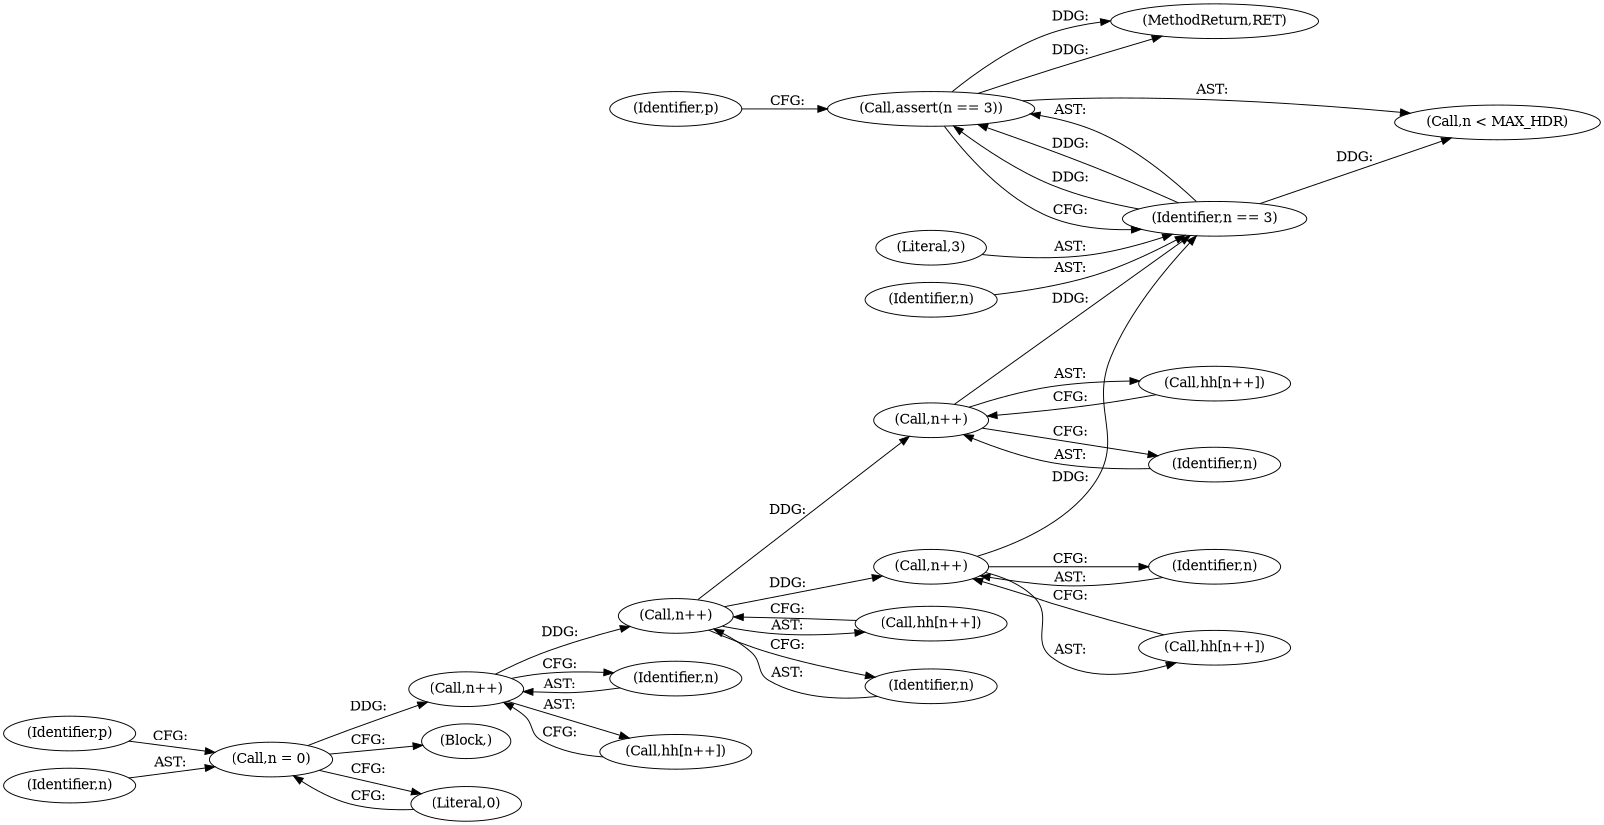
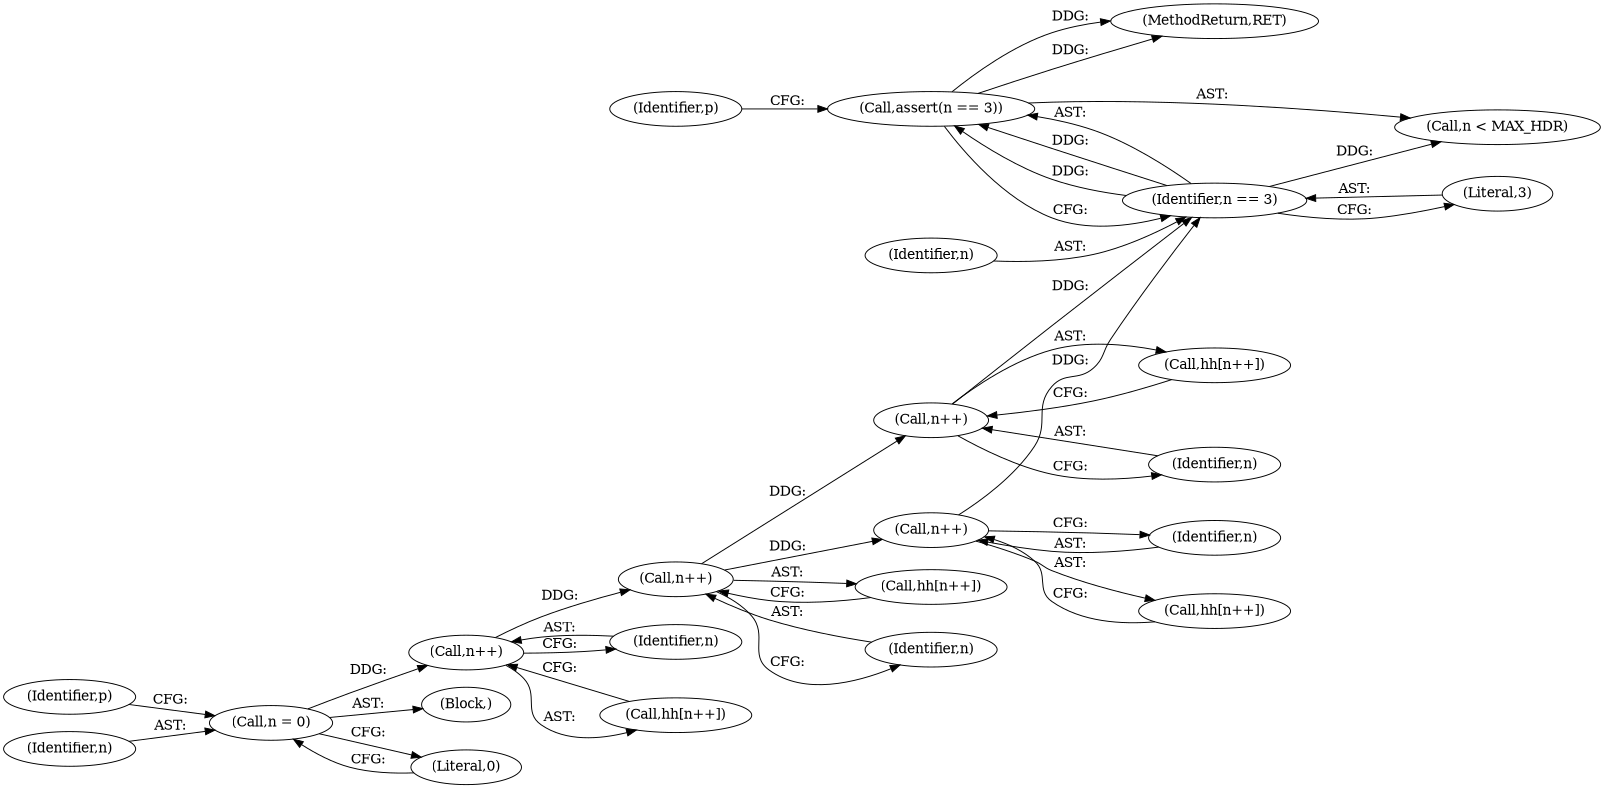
edge "(Identifier,n == 3)" -> "(Literal,3)": added, label "CFG:"
edge "(Call,n = 0)" -> "(Block,)": label "CFG: " -> "AST: "
